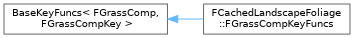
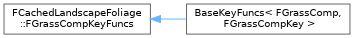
edge "FCachedLandscapeFoliage ::FGrassCompKeyFuncs" -> "BaseKeyFuncs< FGrassComp, FGrassCompKey >": reversed
